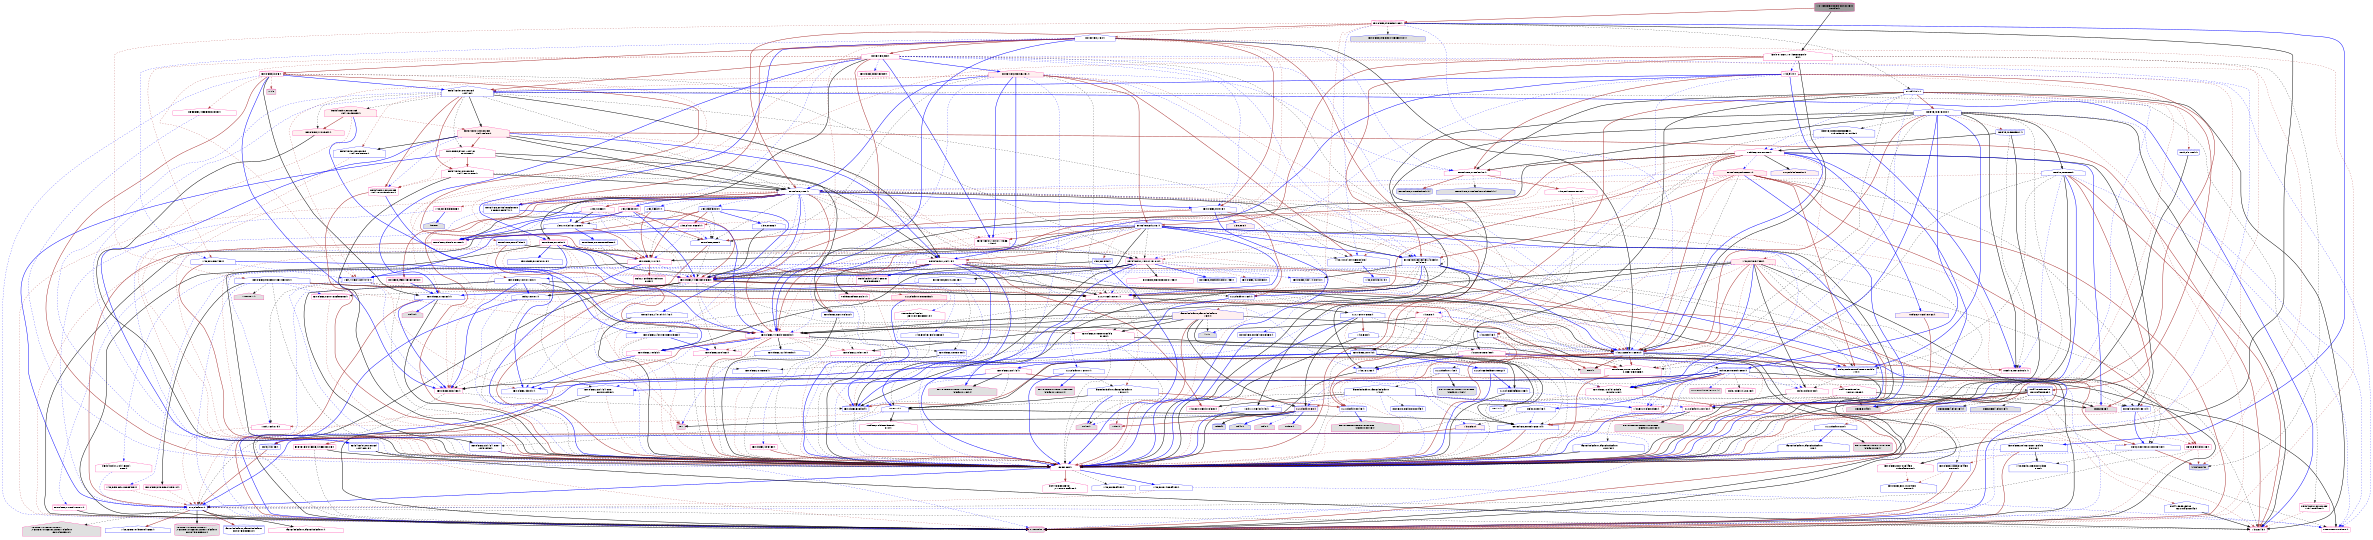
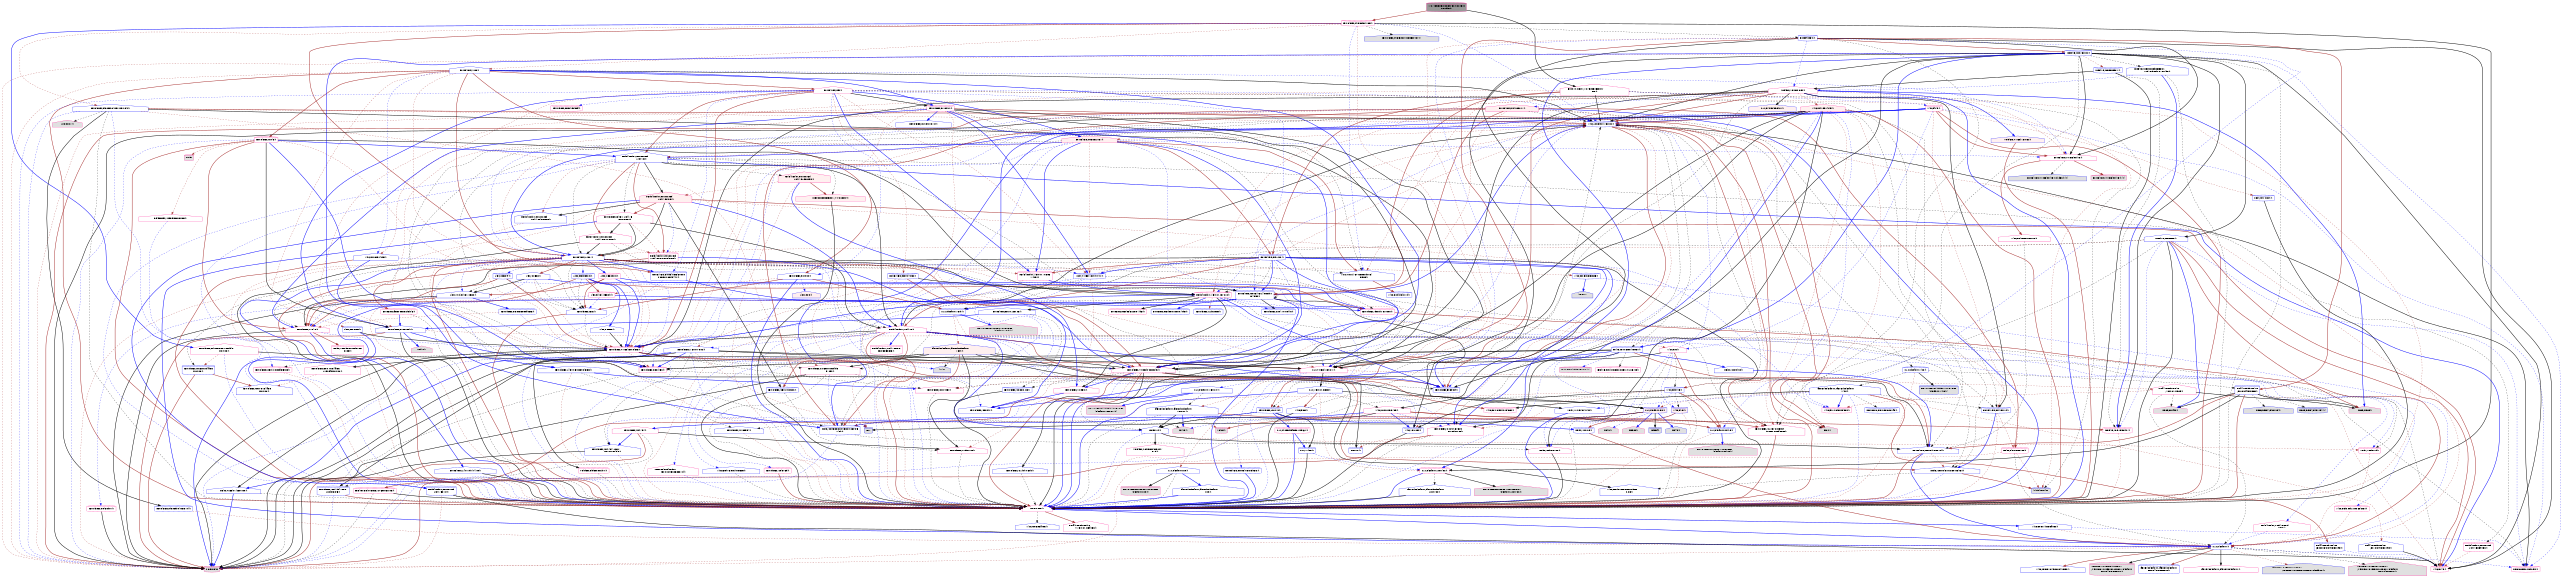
edge "Templates/Tuple.h" -> "Serialization/MemoryLayout.h": style dashed -> bold
node "Logging/LogMacros.h": shape house -> cylinder
node "Templates/UniqueObj.h": label "Templates/UniqueObj.h" -> "LogScopedCategory/UniqueObj.h"
edge "Formatters/BinaryArchive Formatter.h" -> "Serialization/Structured ArchiveFormatter.h": color brown -> black
node "Containers/UnrealString.h.inl": color blue -> deeppink
edge "Containers/SparseArray.h" -> "Misc/AssertionMacros.h": reversed
edge "Containers/Array.h" -> "Templates/Sorting.h": removed
node "Misc/ReverseIterate.h": color deeppink -> blue
edge "Containers/Array.h" -> "Templates/IdentityFunctor.h": style bold -> dashed
node "Algo/IsHeap.h": color deeppink -> blue
edge "UObject/NameTypes.h" -> "Templates/UnrealTypeTraits.h": color brown -> black
edge "Serialization/MemoryImage Writer.h" -> "Serialization/MemoryLayout.h": style dashed -> bold
edge "Logging/LogMacros.h" -> "Misc/AssertionMacros.h": color brown -> black
edge "Templates/Function.h" -> "Misc/AssertionMacros.h": style dashed -> bold
edge "Misc/IntrusiveUnsetOptional State.h" -> "Misc/OptionalFwd.h": color blue -> brown
node "Concepts/StaticClassProvider.h": shape house -> cylinder
edge "Misc/StringBuilder.h" -> "HAL/PlatformString.h": added
node "Traits/Memory.h": label "Traits/Memory.h" -> "Traits/UseBitwiseSwap.h"
node "HAL/PlatformProperties.h": removed
edge "Containers/BitArray.h" -> "Templates/EnableIf.h": color black -> blue
edge "Containers/ContainerAllocation Policies.h" -> "CoreTypes.h": color black -> blue
edge "Templates/UnrealTypeTraits.h" -> "Templates/EnableIf.h": style dashed -> bold
node "HAL/ThreadSafeCounter64.h": color blue -> deeppink
edge "Templates/IsTrivial.h" -> "COMPILED_PLATFORM_HEADER (PlatformMath.h)": now "Templates/IsTrivial.h" -> "Templates/AndOrNot.h"
node "HAL/ThreadSafeCounter.h": label "HAL/ThreadSafeCounter.h" -> "HAL/Writer.h"
node "Traits/IsTEnumAsByte.h": label "Traits/IsTEnumAsByte.h" -> "EngineVersionBase/IsTEnumAsByte.h"
edge "Traits/IsTString.h" -> "Containers/ContainersFwd.h": style dashed -> bold
edge "Traits/IsTString.h" -> "Misc/Char.h": now "Misc/CString.h" -> "Misc/Char.h"
node "Math/MathFwd.h": shape house -> cylinder
node "new": color deeppink -> blue
node "Misc/Char.h": shape house -> cylinder
node "COMPILED_PLATFORM_HEADER (PlatformAtomics.h)": label "COMPILED_PLATFORM_HEADER (PlatformAtomics.h)" -> "COMPILED_PLATFORM_PLATFORM (PlatformAtomics.h)"
node "Templates/PointerIsConvertible FromTo.h": color blue -> deeppink
edge "Templates/EnableIf.h" -> "CoreTypes.h": removed
edge "Templates/LosesQualifiers FromTo.h" -> "Templates/CopyQualifiers FromTo.h": style dashed -> bold
node "Templates/SharedPointerFwd.h": color deeppink -> blue
node "Templates/UnrealMemory.h": label "Templates/UnrealMemory.h" -> "Templates/Projection.h"
edge "Templates/PointerIsConvertible FromTo.h" -> "type_traits": removed
node "ProfilingDebugging /ExternalProfilerConfig.h": added
node "UBT_COMPILED_PLATFORM /UBT_COMPILED_PLATFORMPlatform.h": added
